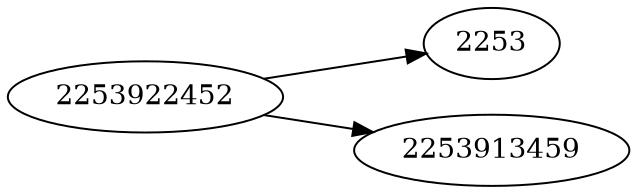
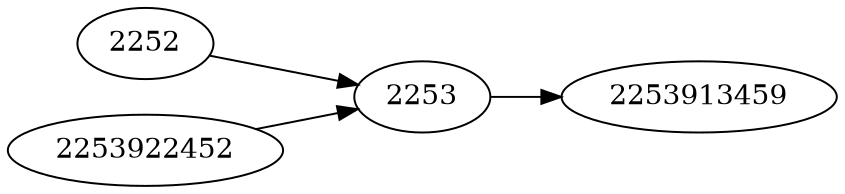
node "2252": added
edge "2253922452" -> "2253913459": now "2253" -> "2253913459"
